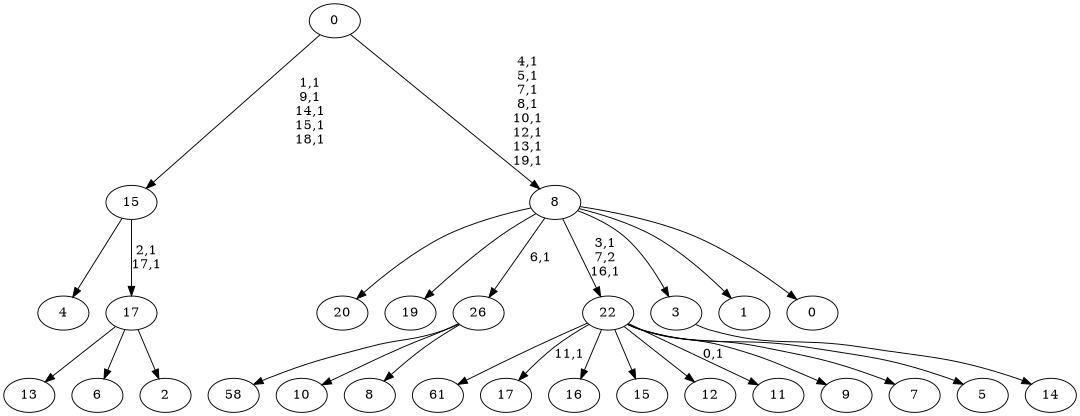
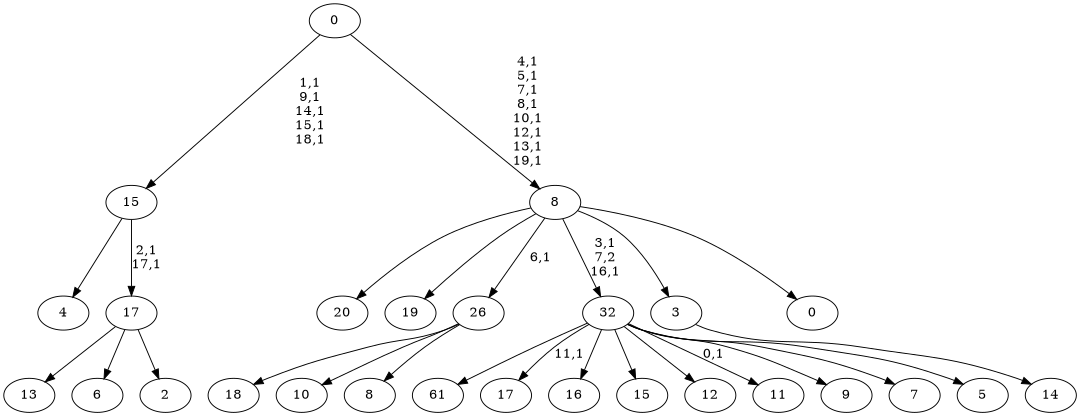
node "22": label "22" -> "32"
node "1": removed
node "58": label "58" -> "18"
